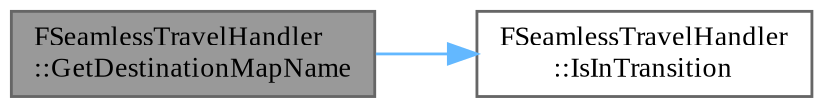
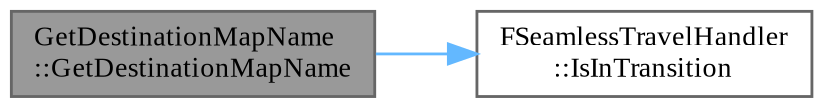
node "FSeamlessTravelHandler ::GetDestinationMapName": label "FSeamlessTravelHandler ::GetDestinationMapName" -> "GetDestinationMapName ::GetDestinationMapName"
